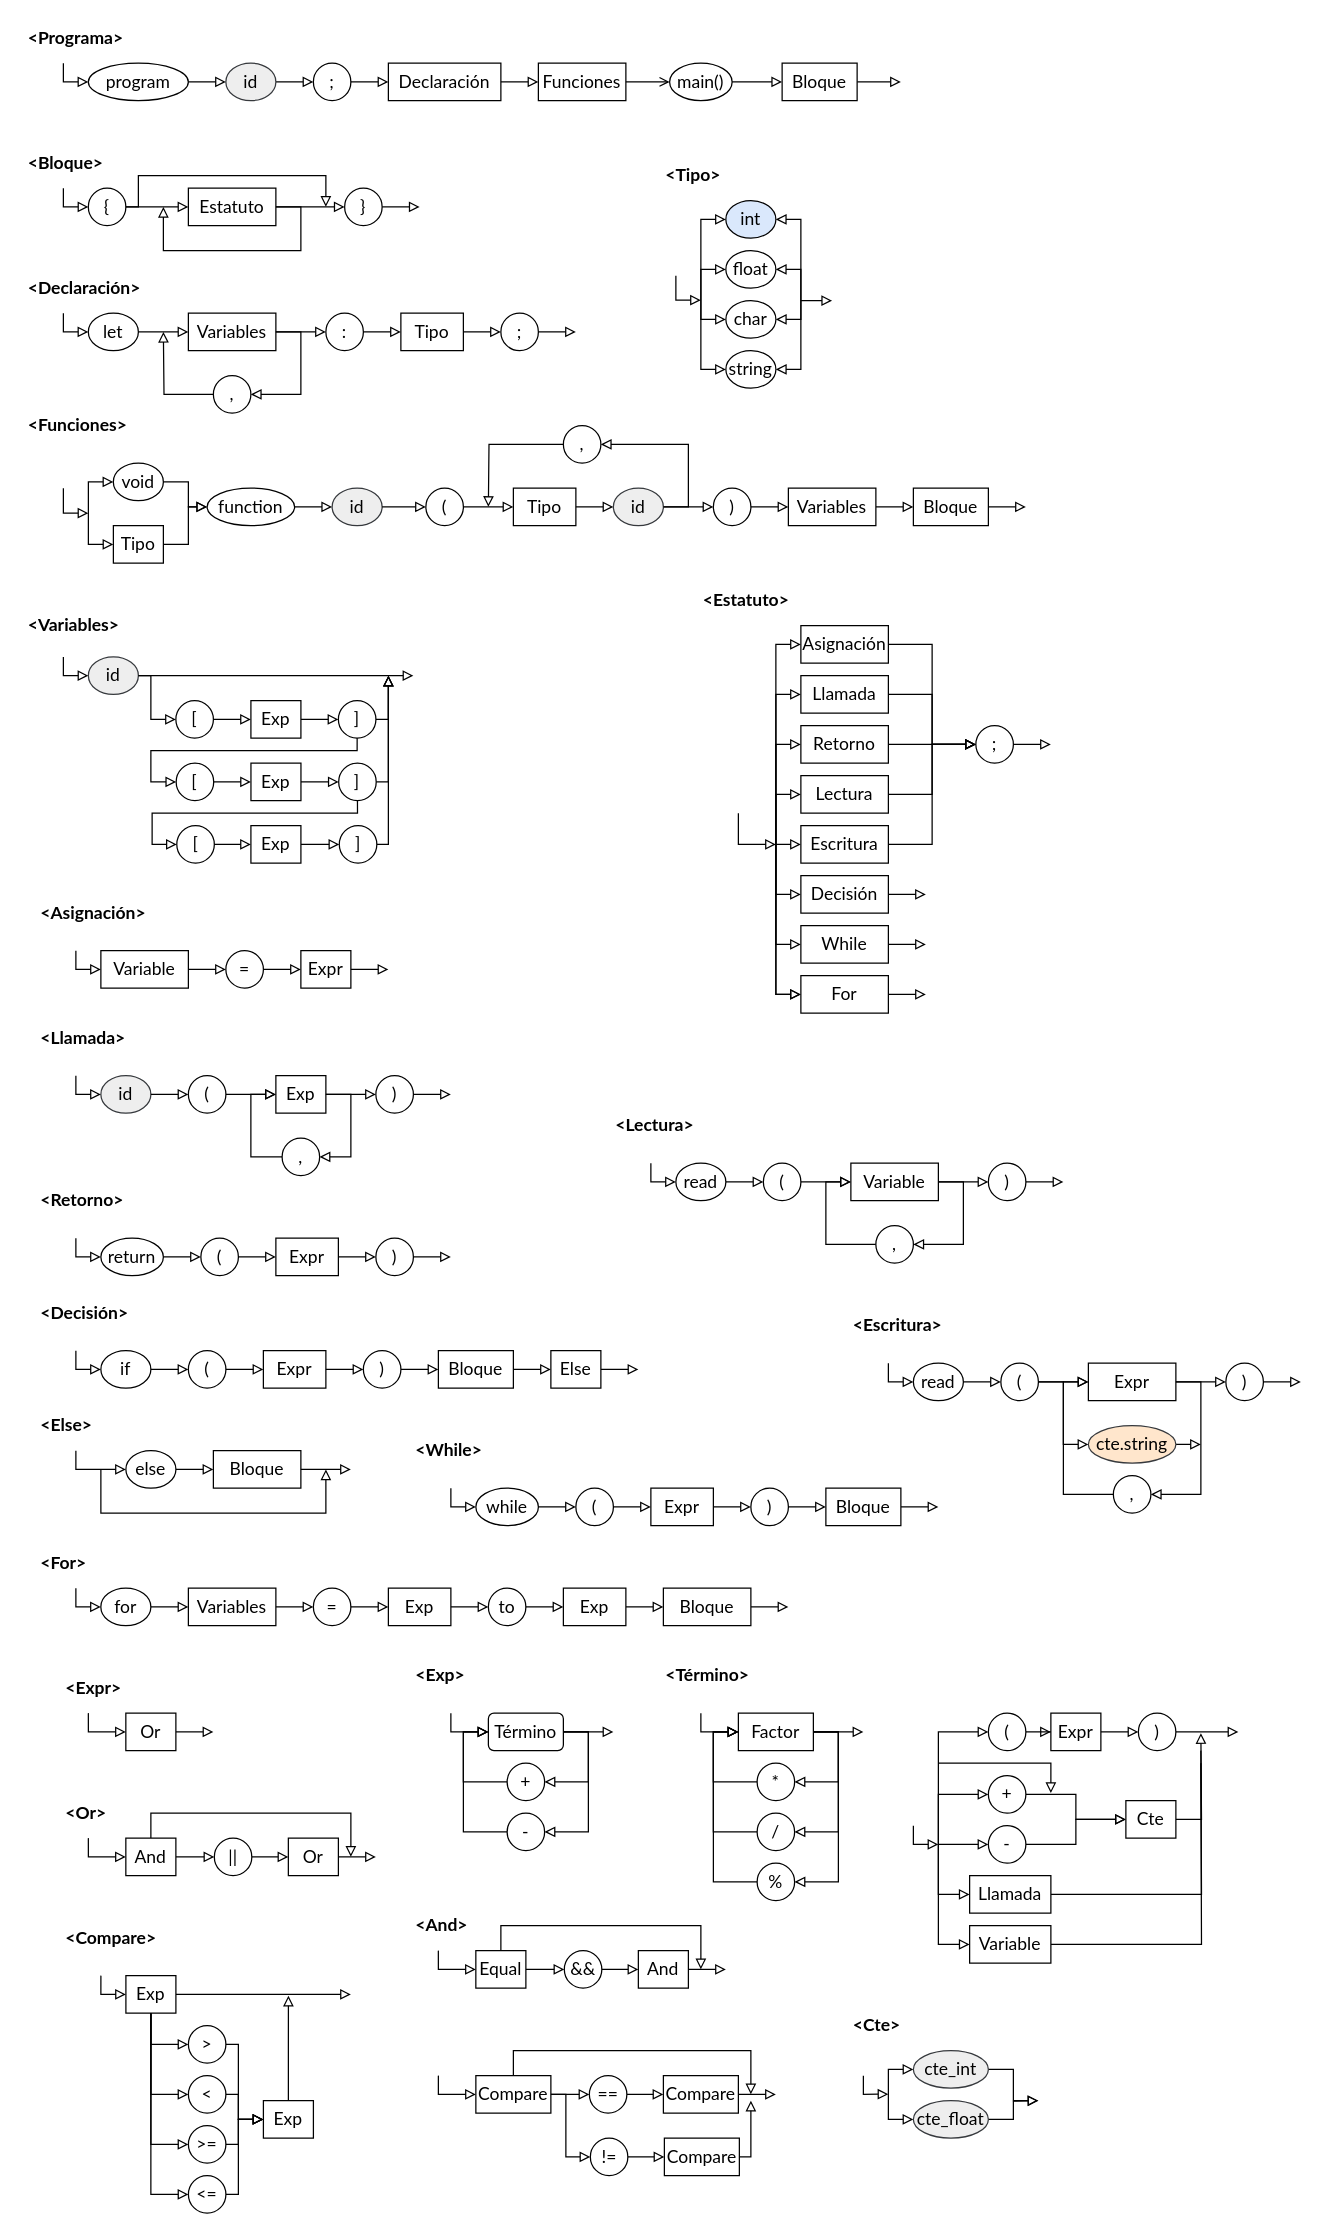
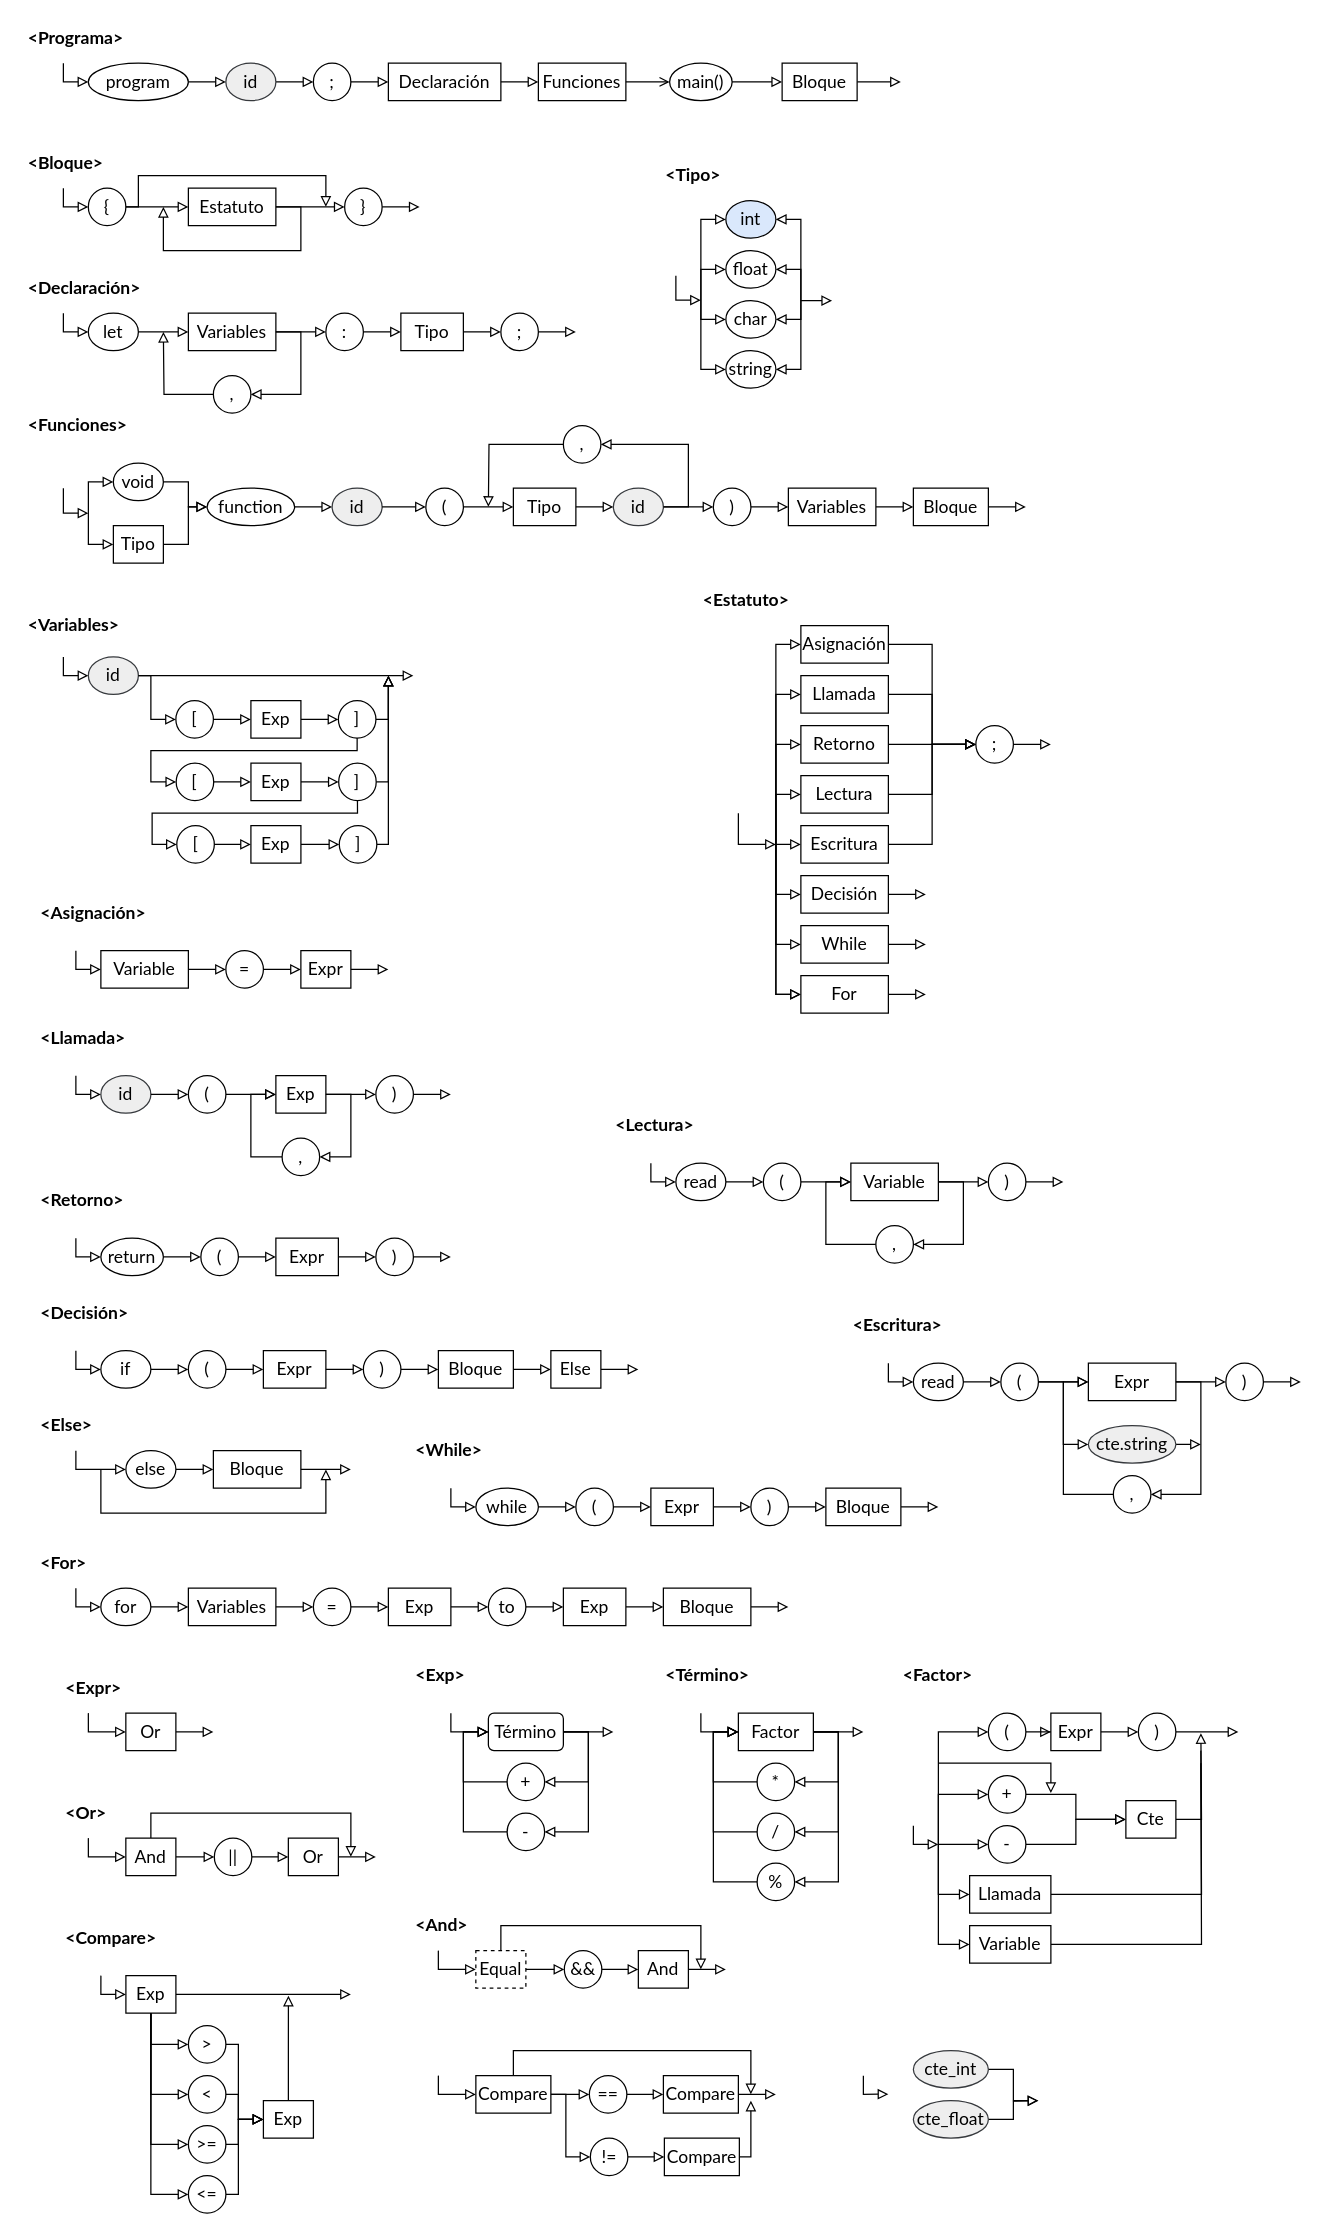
node "cte.string": fillcolor #ffe6cc -> #eeeeee
node "<Factor>": added
node "Equal": style solid -> dashed
node "<Cte>": removed
edge "cte_int" -- "cte_float": removed
